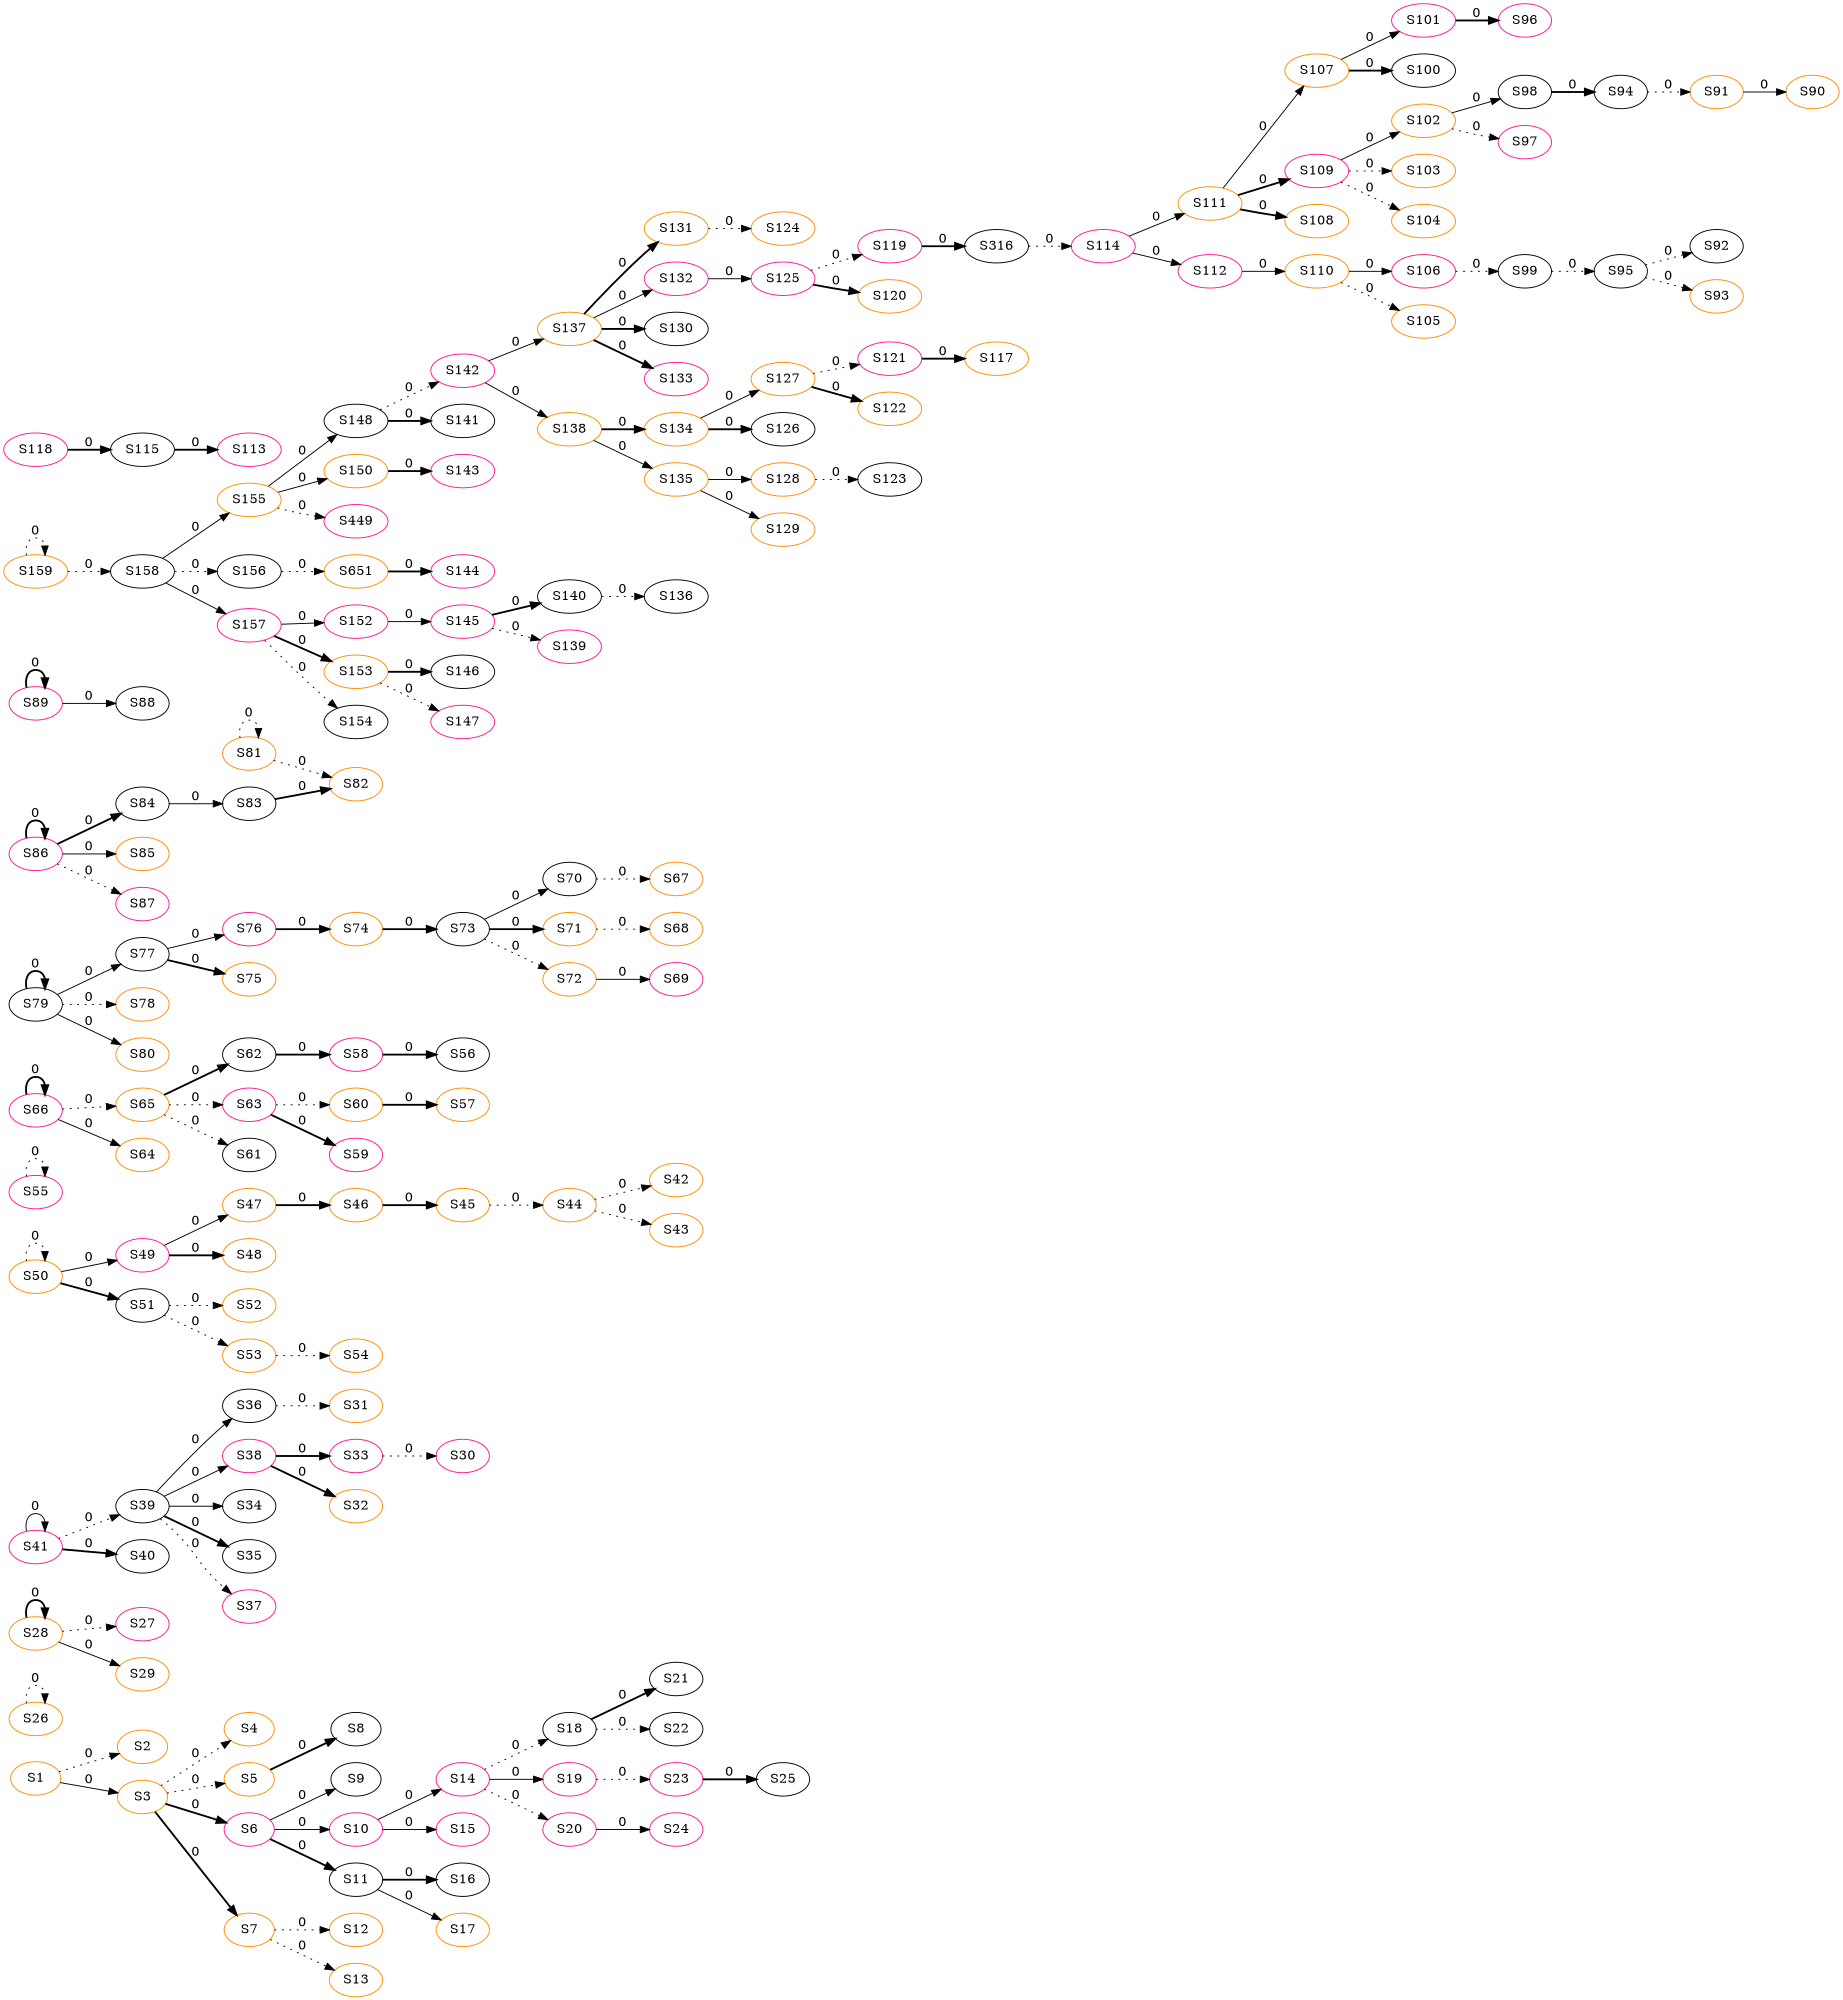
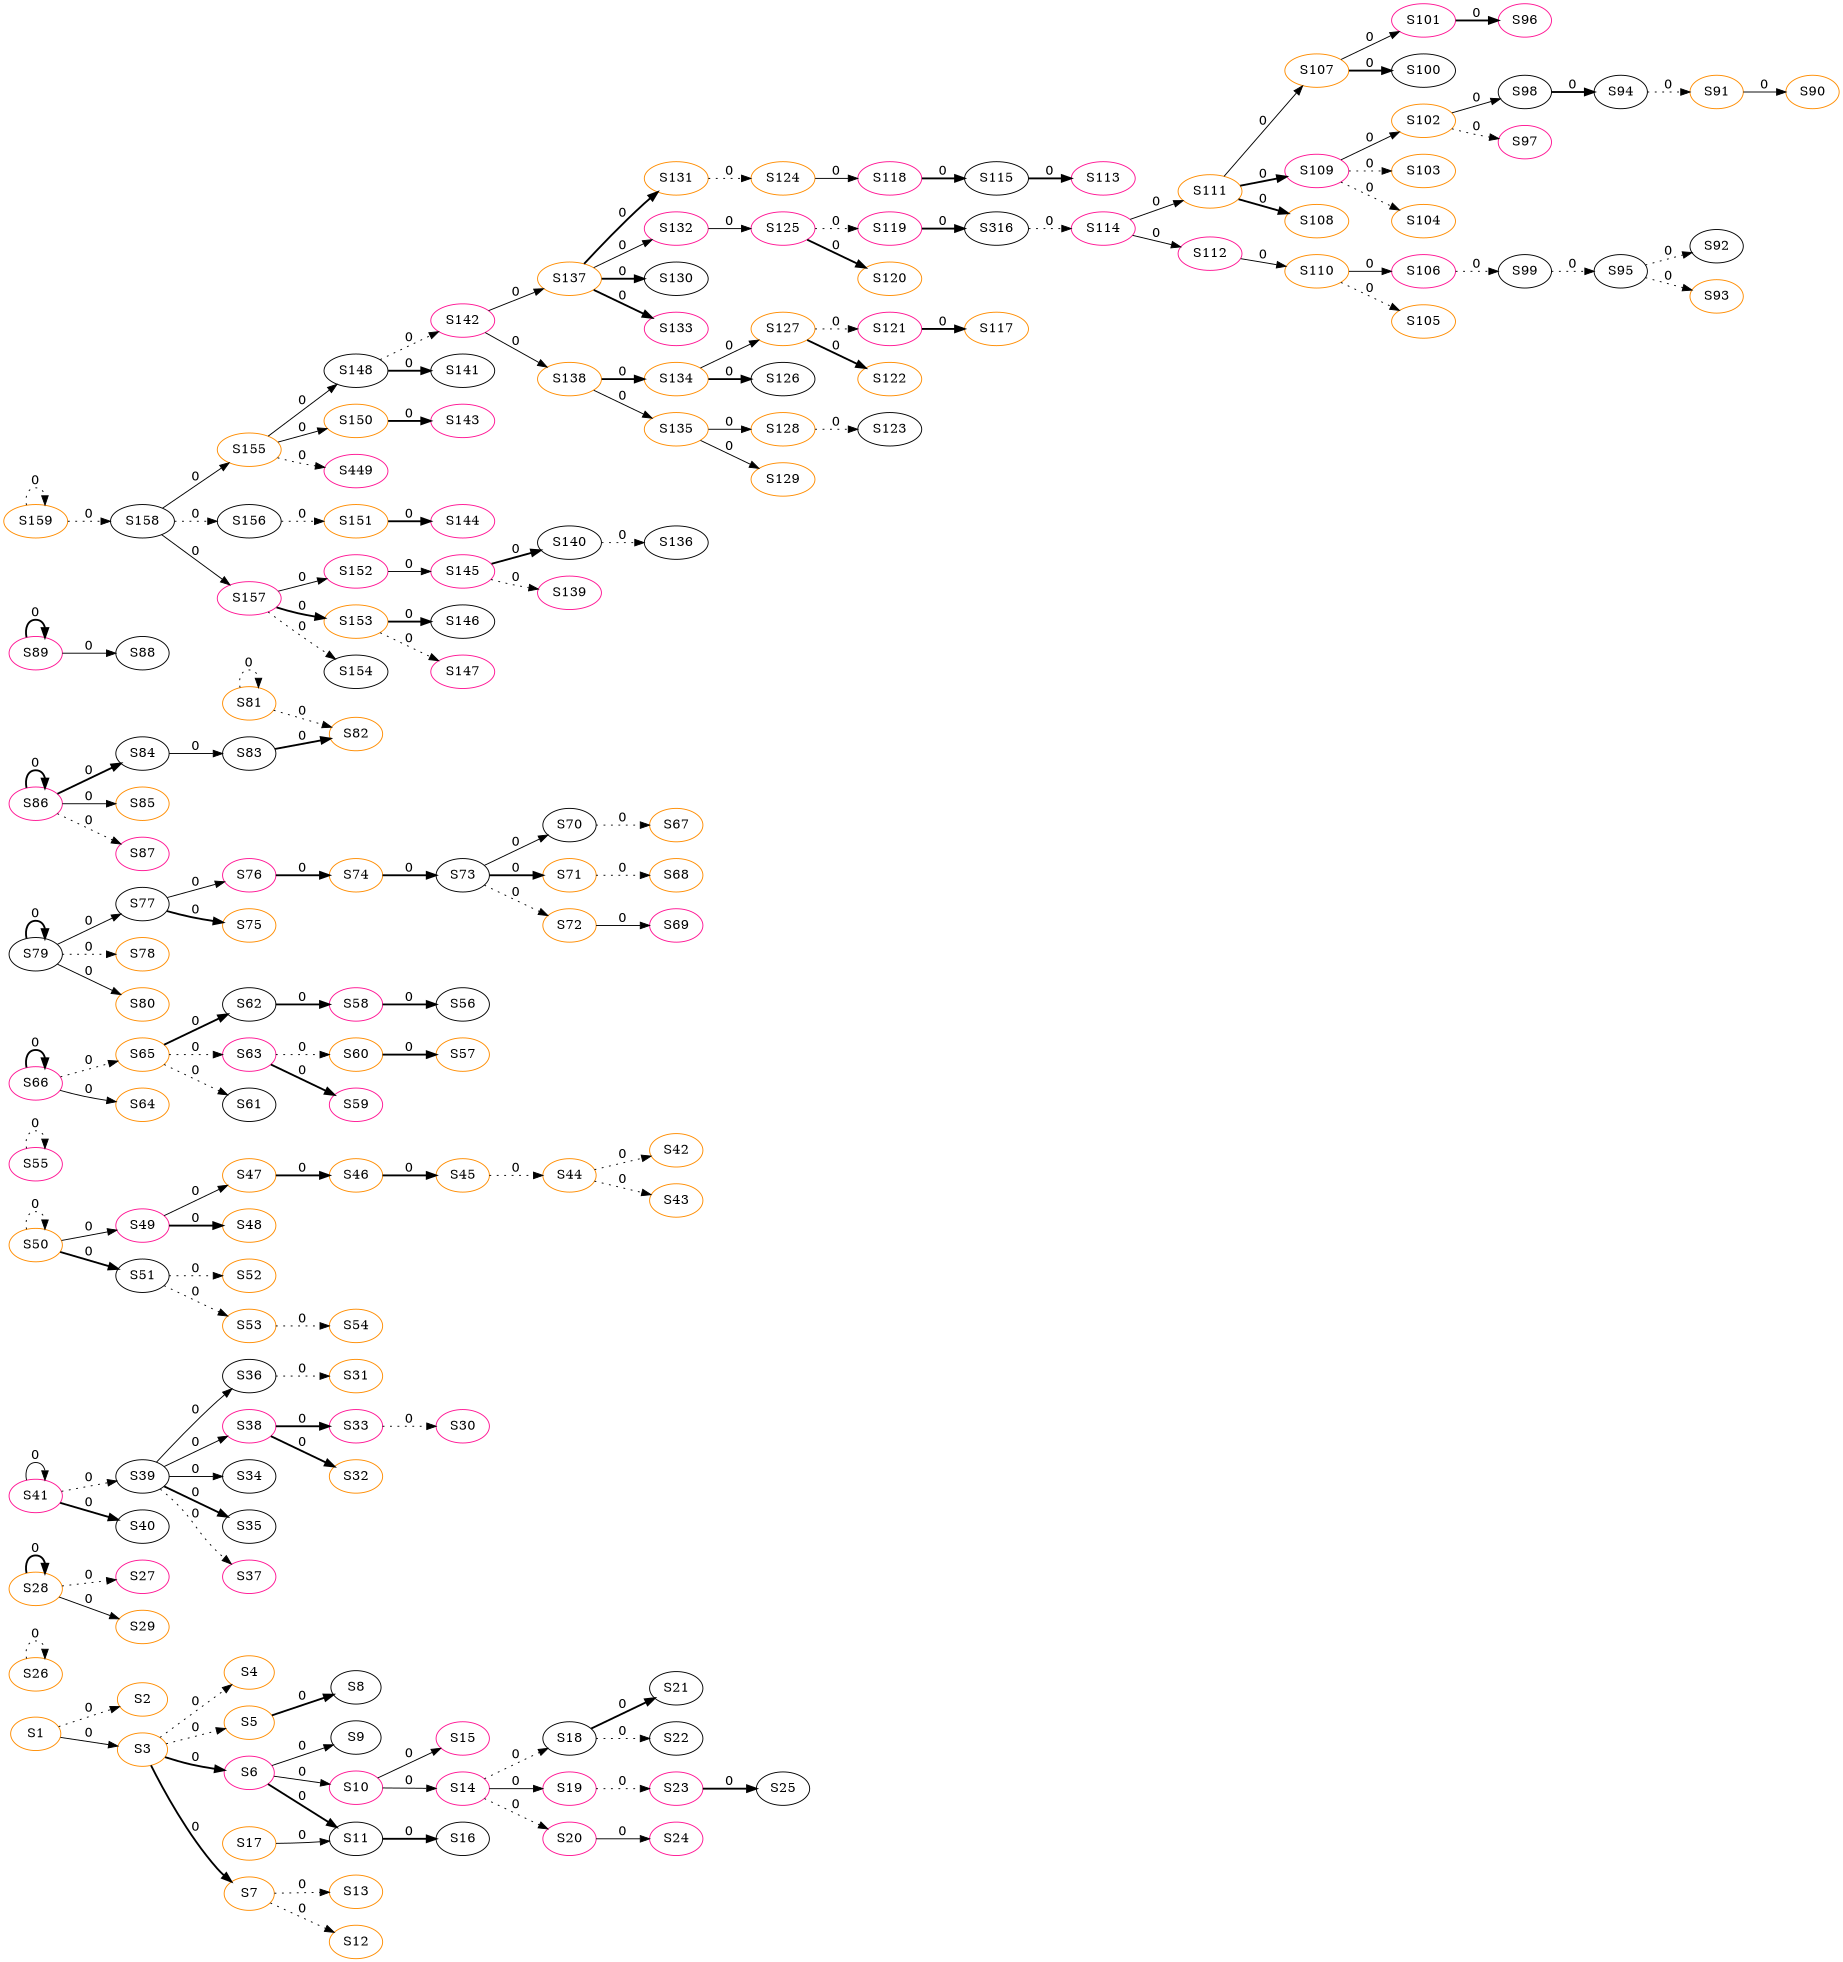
edge "S124" -> "S118": added, label "0"
node "S651": label "S651" -> "S151"
edge "S11" -> "S17": reversed
